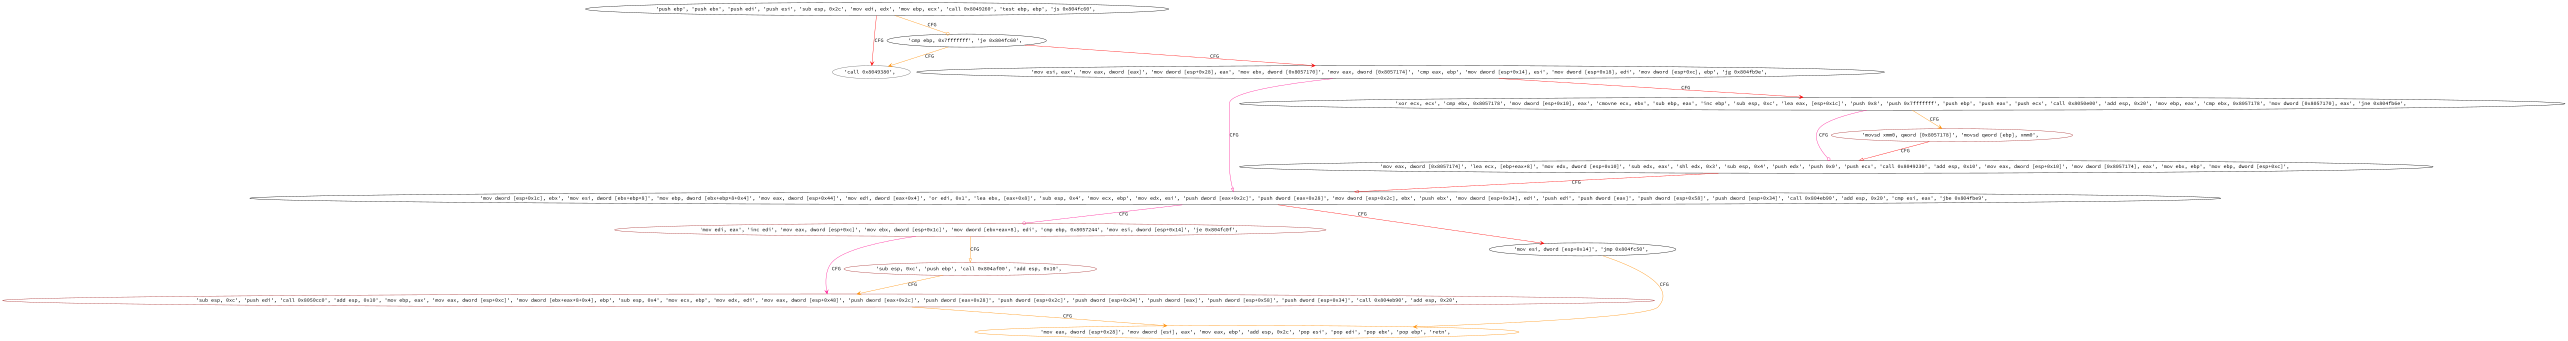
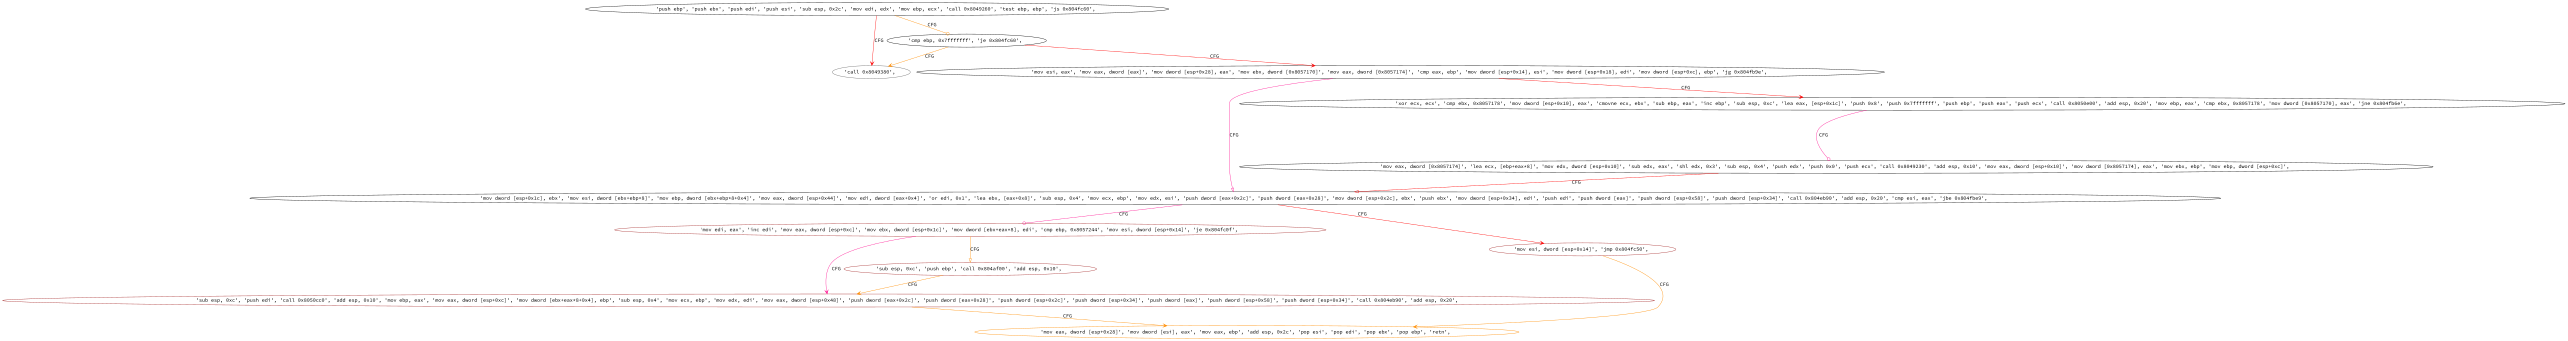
node "'movsd xmm0, qword [0x8057178]', 'movsd qword [ebp], xmm0',": removed
node "'mov esi, dword [esp+0x14]', 'jmp 0x804fc50',": color black -> brown
